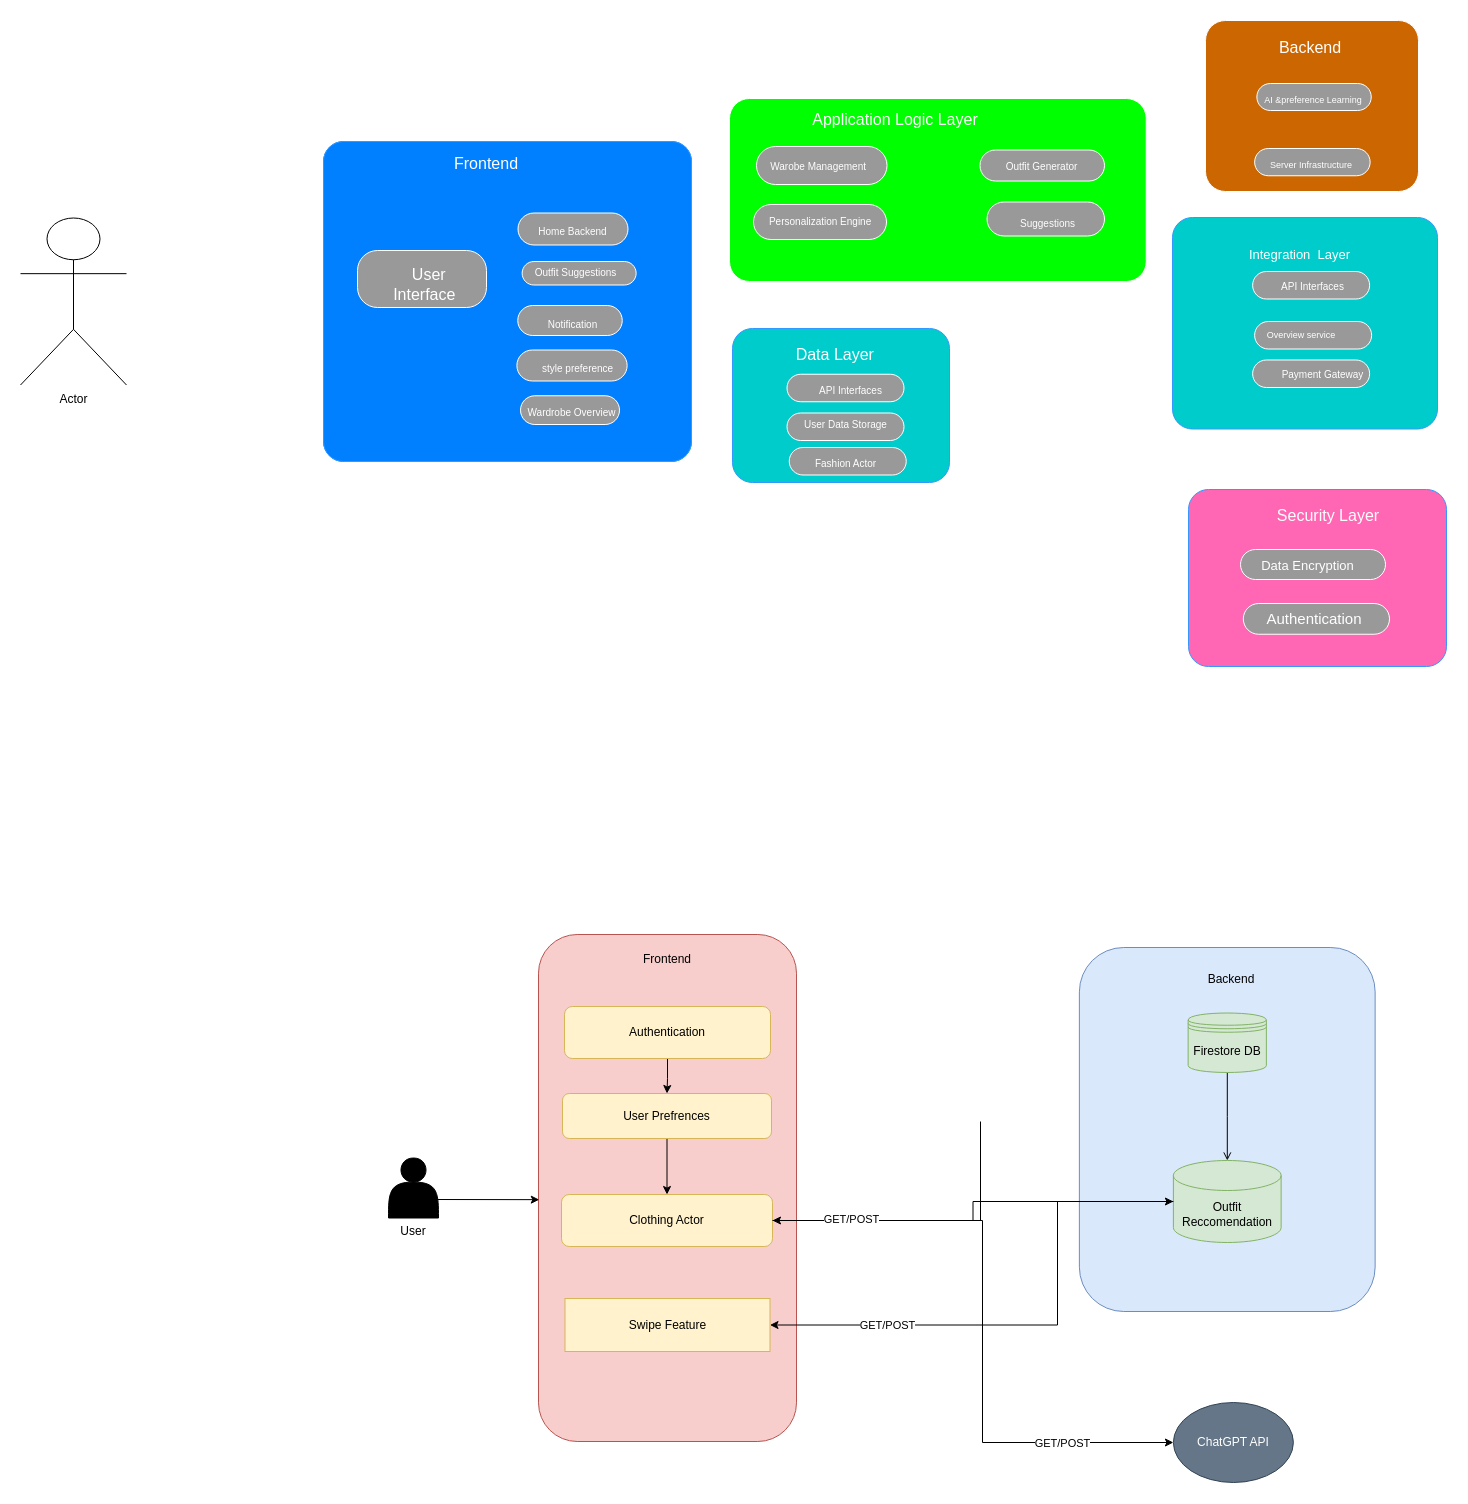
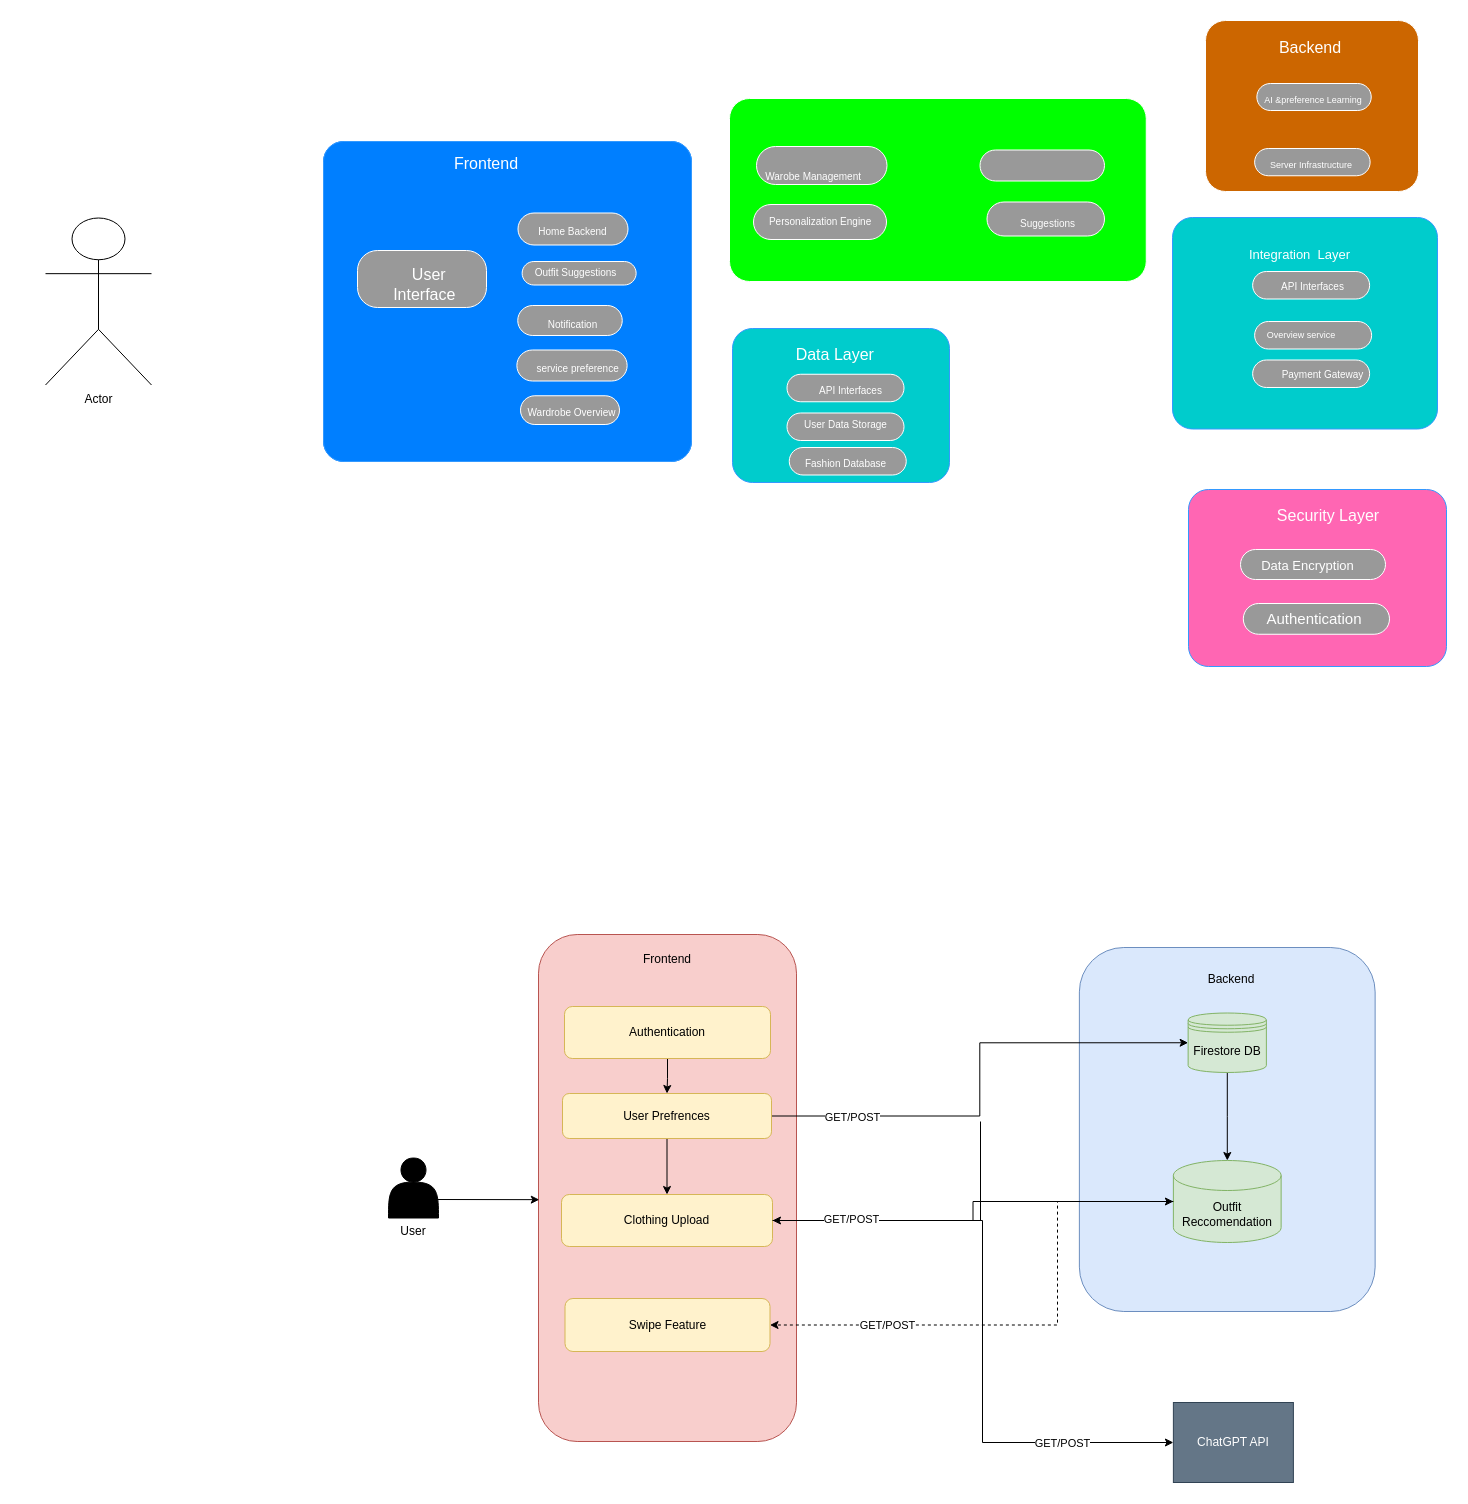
node "Application Logic Layer": removed
node "Warobe Management": moved (820, 164) -> (815, 174)
node "Outfit Generator": removed
node "Actor": moved (74, 302) -> (99, 302)
node "style preference": label "style preference" -> "service preference"
node "Fashion Actor": label "Fashion Actor" -> "Fashion Database"
edge "User Prefrences" -> "Firestore DB": added, label "GET/POST"
edge "Firestore DB" -> "Outfit Reccomendation": arrowhead open -> classic
node "Clothing Actor": label "Clothing Actor" -> "Clothing Upload"
node "Swipe Feature": shape rectangle -> rounded rectangle
edge "Outfit Reccomendation" -> "Swipe Feature": style solid -> dashed
node "ChatGPT API": shape ellipse -> rectangle
